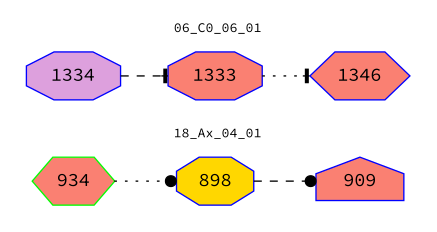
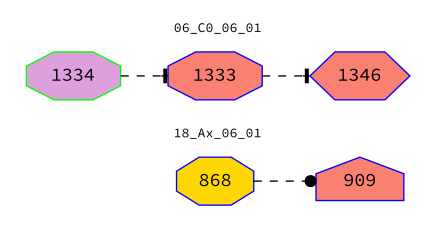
node "1334": color blue -> green
edge "1333" -> "1346": style dotted -> dashed
cluster "18_Ax_04_01": label "18_Ax_04_01" -> "18_Ax_06_01"
node "934": removed
node "898": label "898" -> "868"
